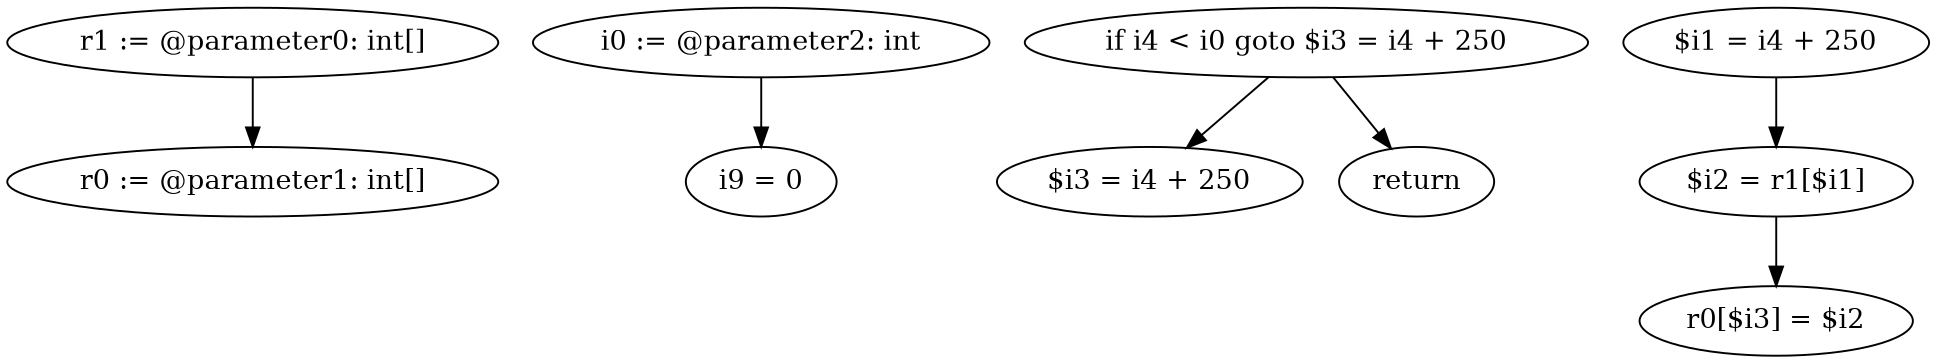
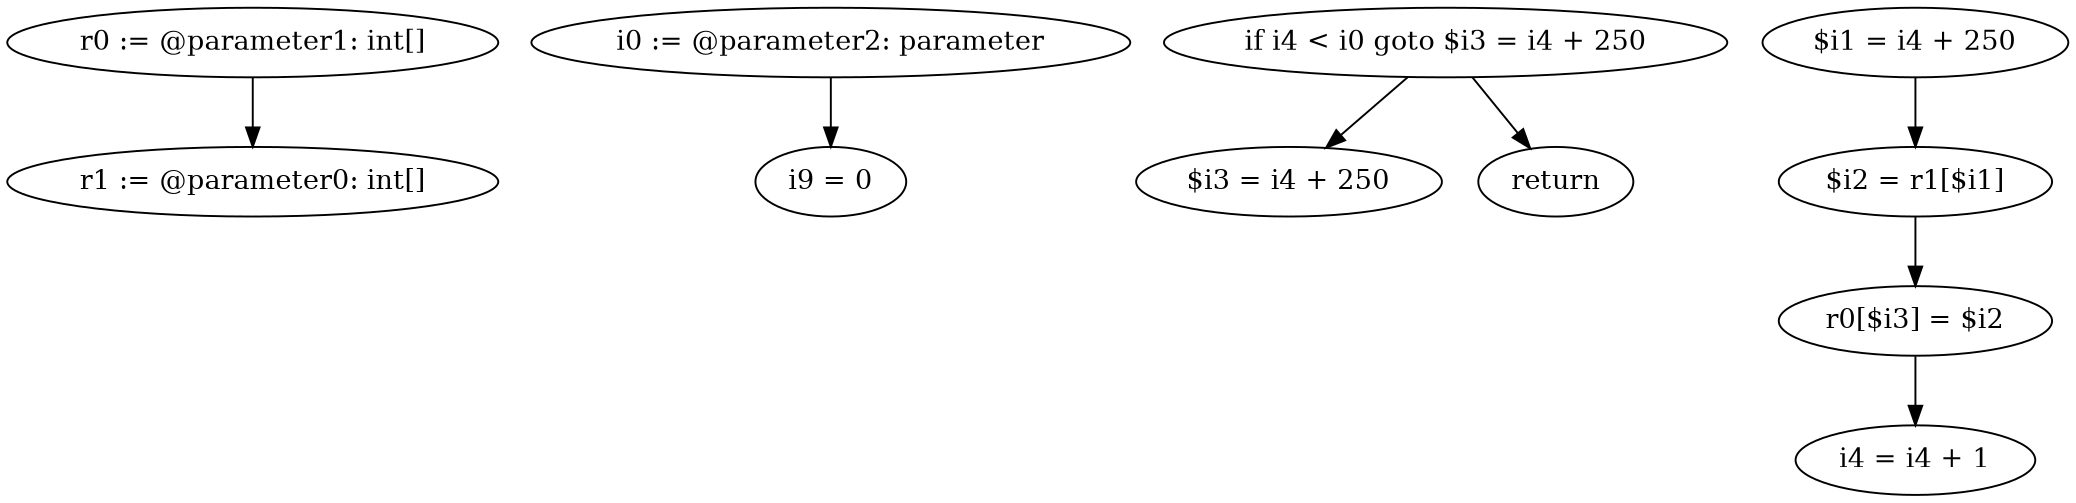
node "i0 := @parameter2: int": label "i0 := @parameter2: int" -> "i0 := @parameter2: parameter"
edge "r1 := @parameter0: int[]" -> "r0 := @parameter1: int[]": reversed
node "i4 = i4 + 1": added
